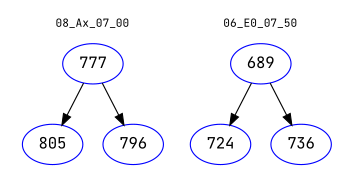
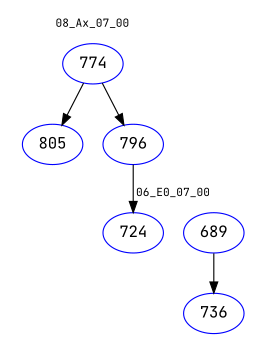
cluster "06_E0_07_50": label "06_E0_07_50" -> "06_E0_07_00"
node "777": label "777" -> "774"
edge "689" -> "724": now "796" -> "724"
